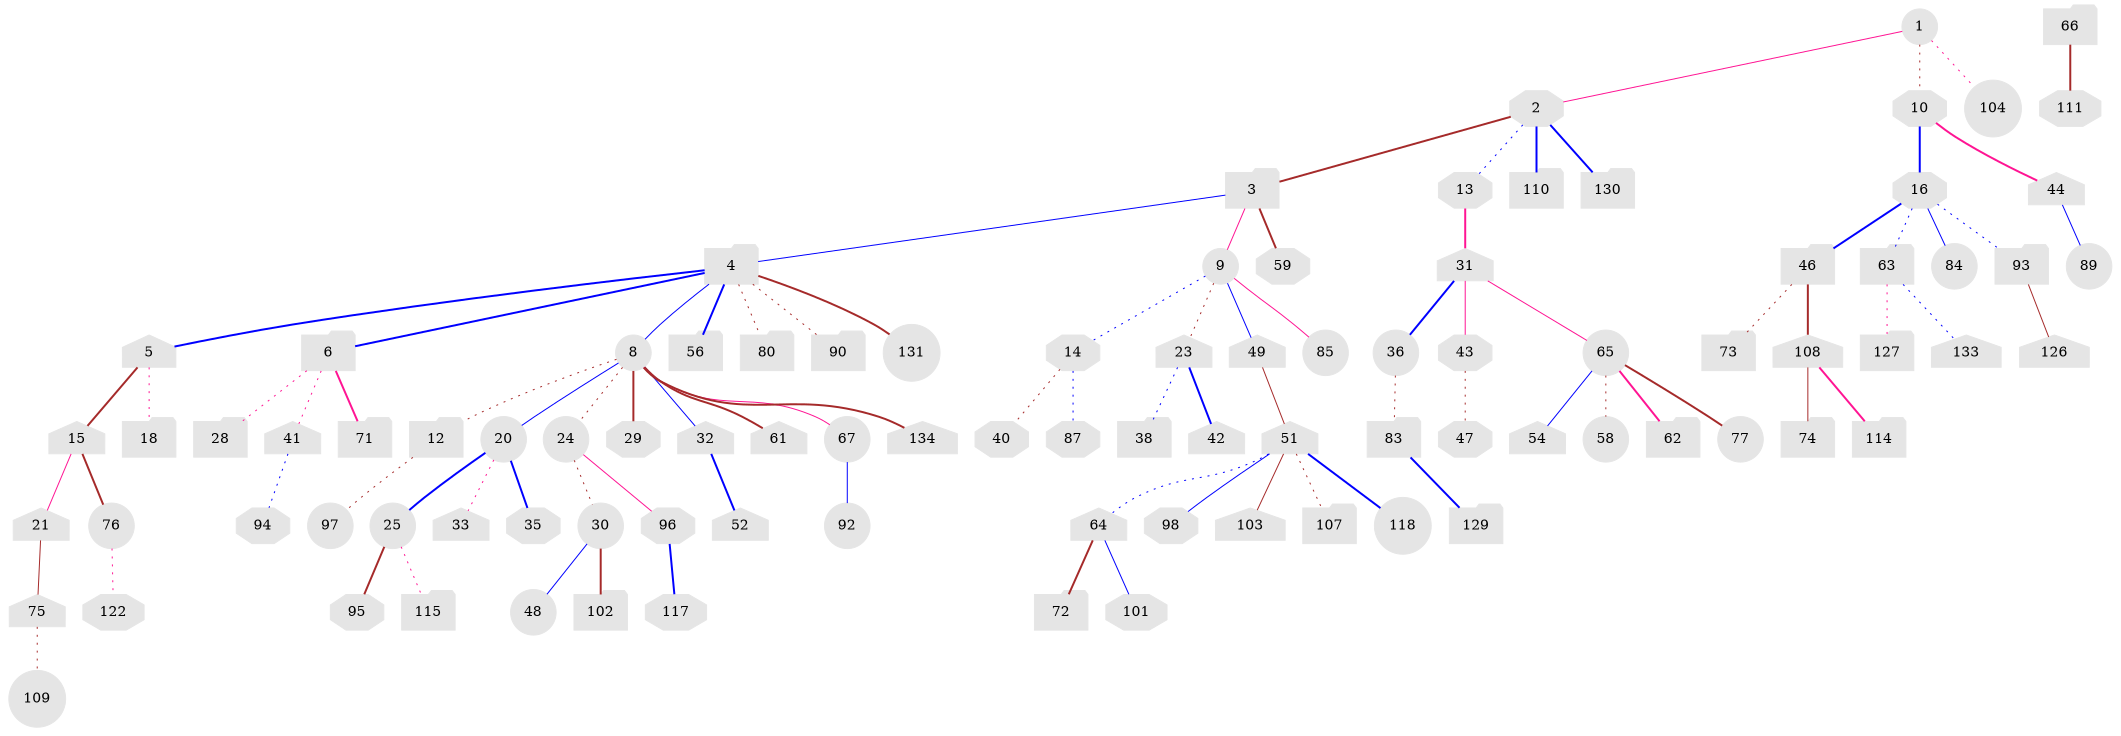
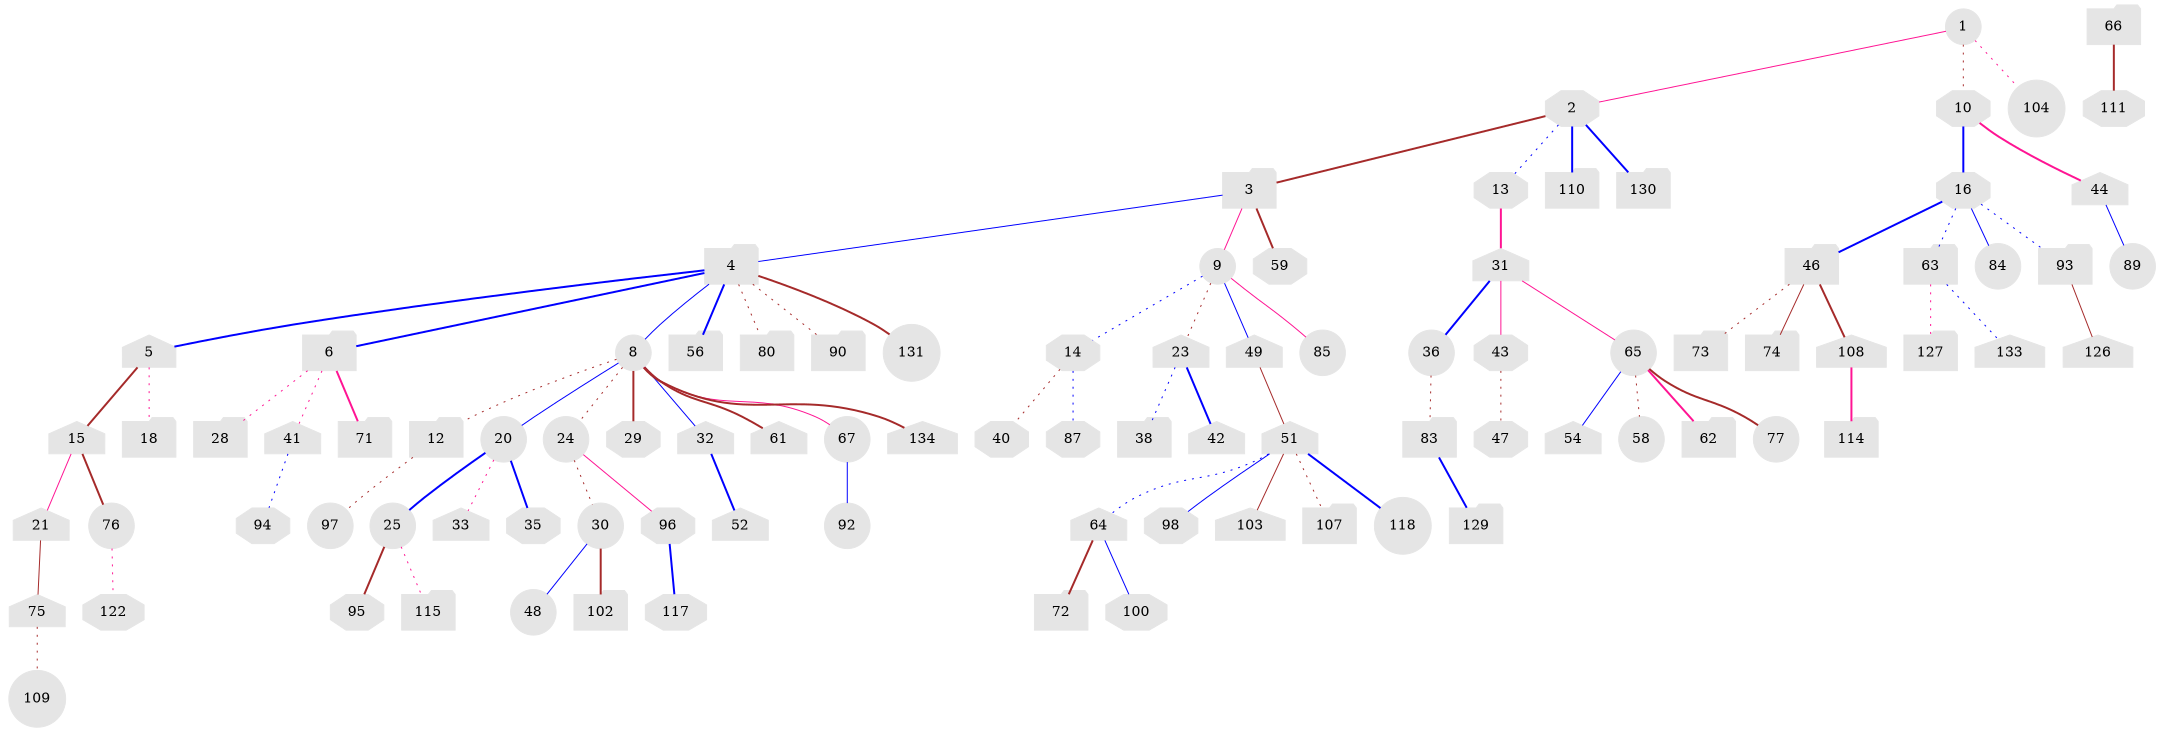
edge "108" -- "74": now "46" -- "74"
node "101": label "101" -> "100"
